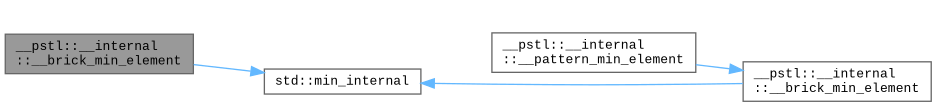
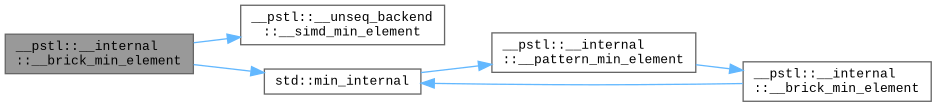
node "__pstl::__unseq_backend ::__simd_min_element": added
edge "std::min_internal" -> "__pstl::__internal ::__pattern_min_element": added
